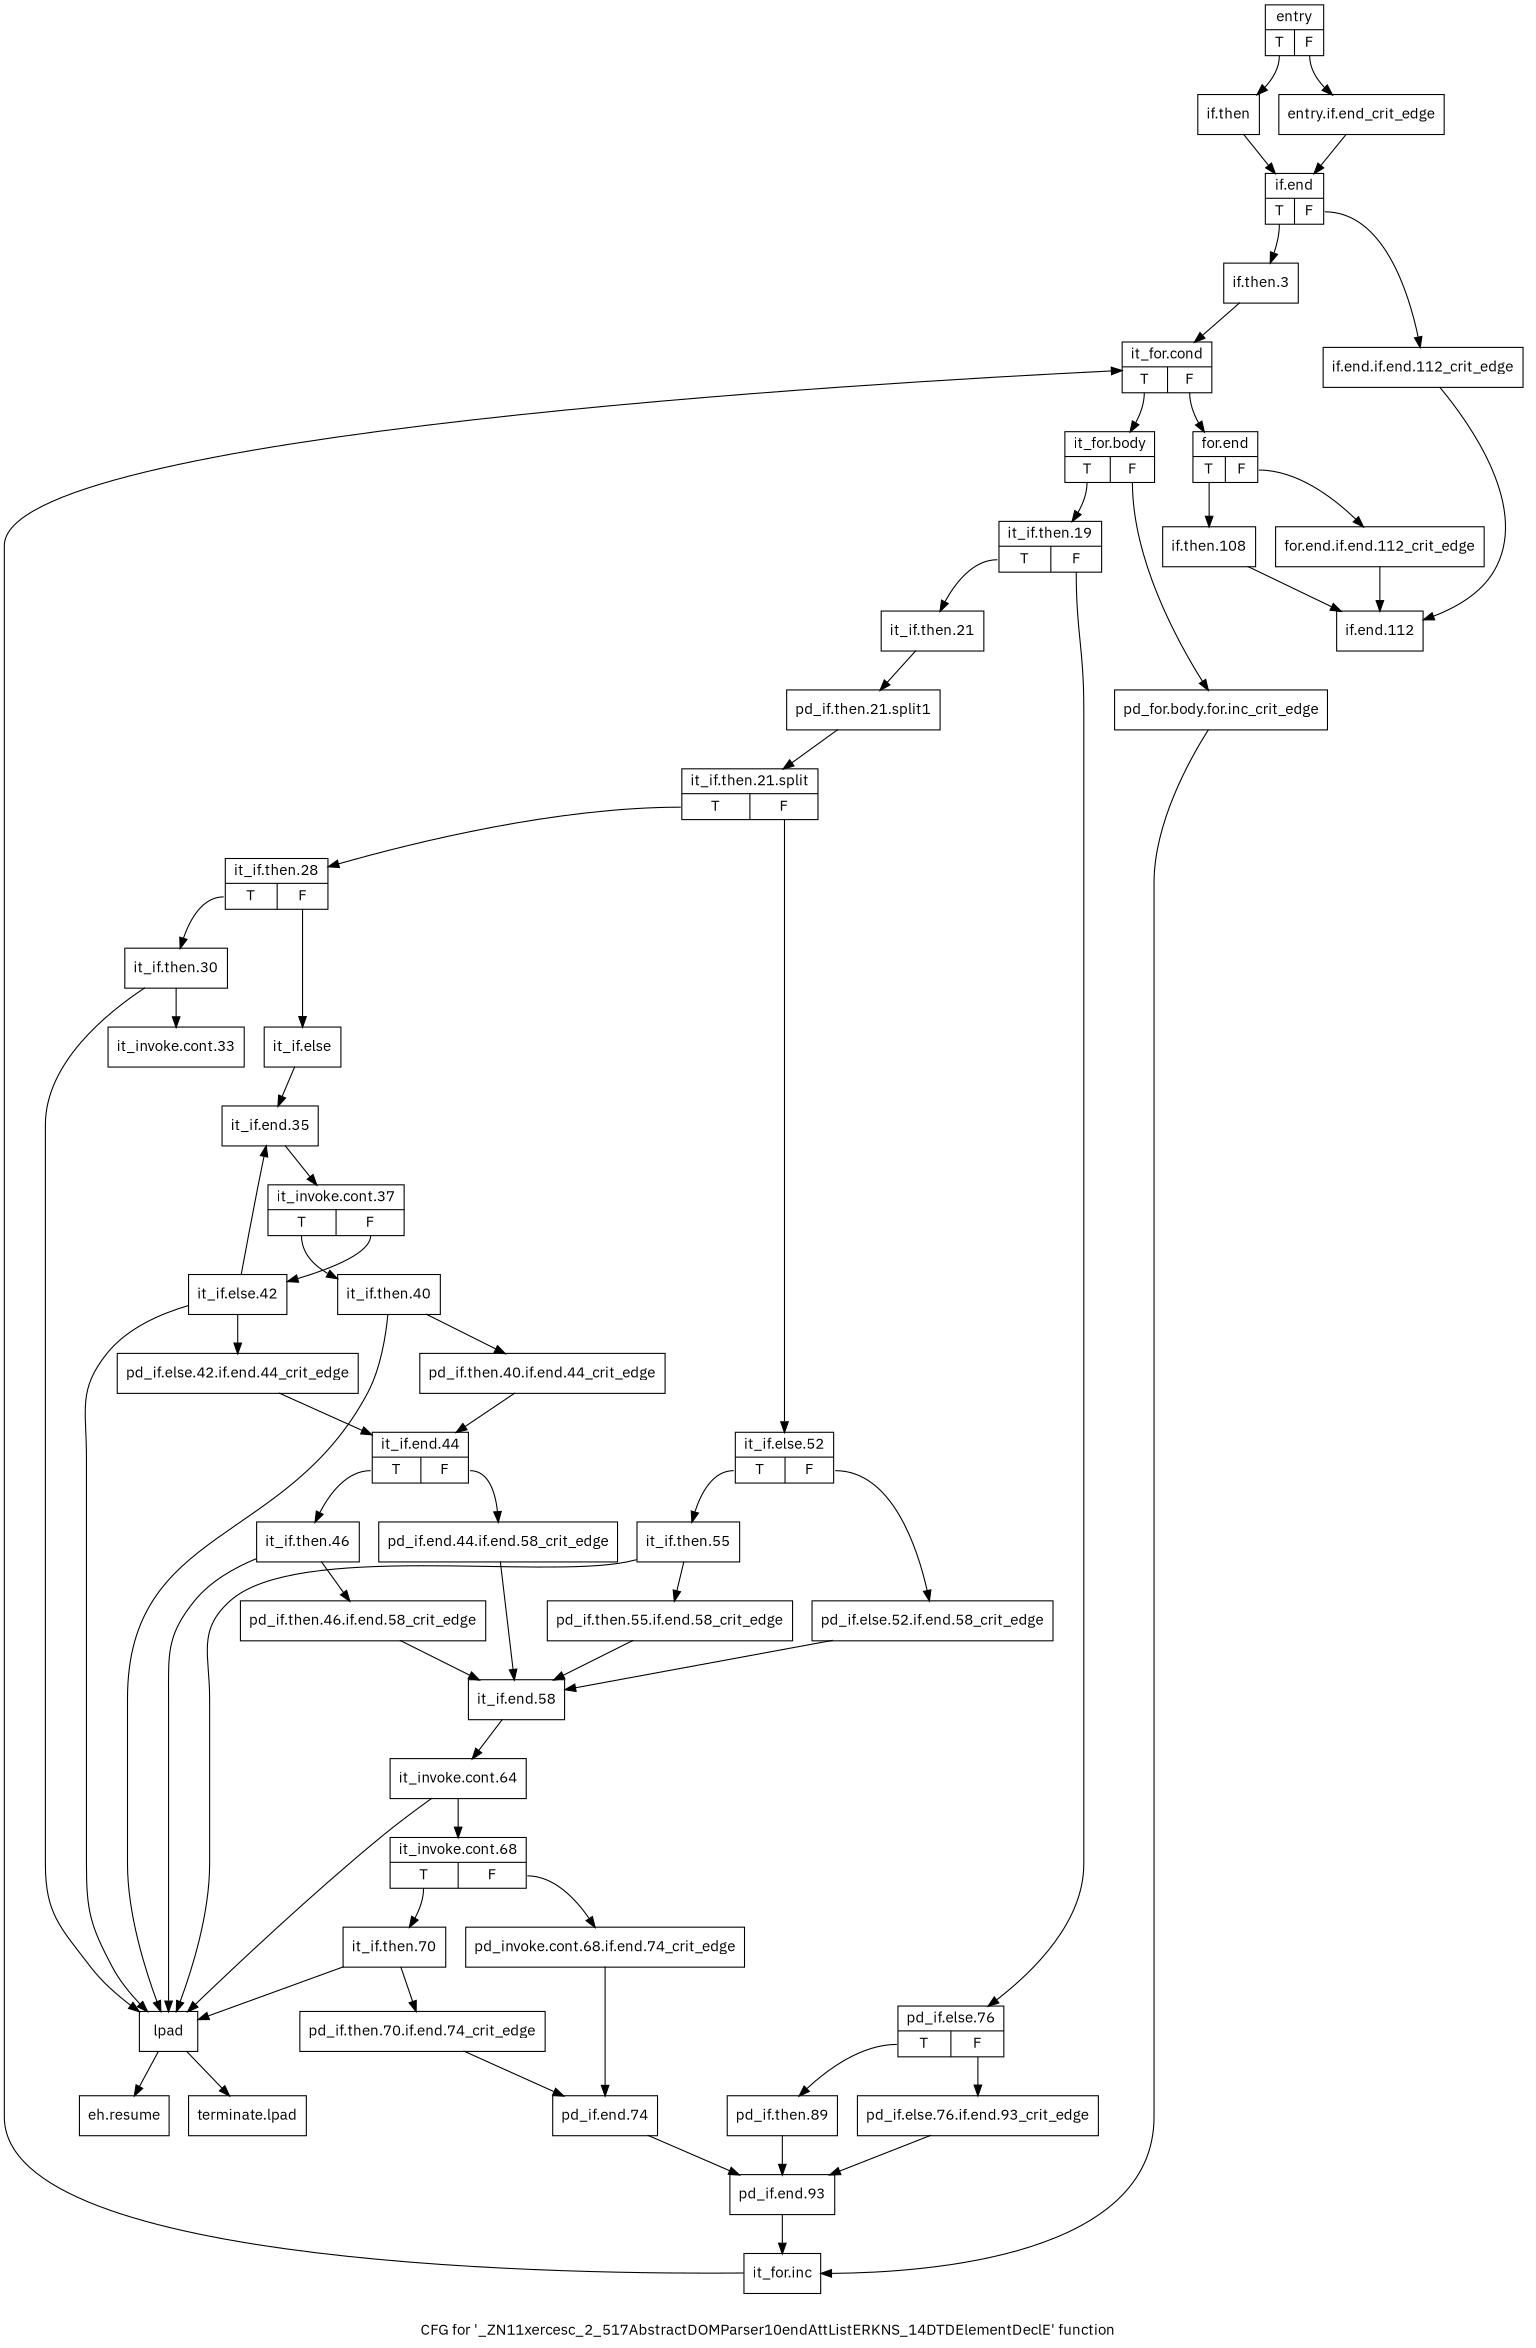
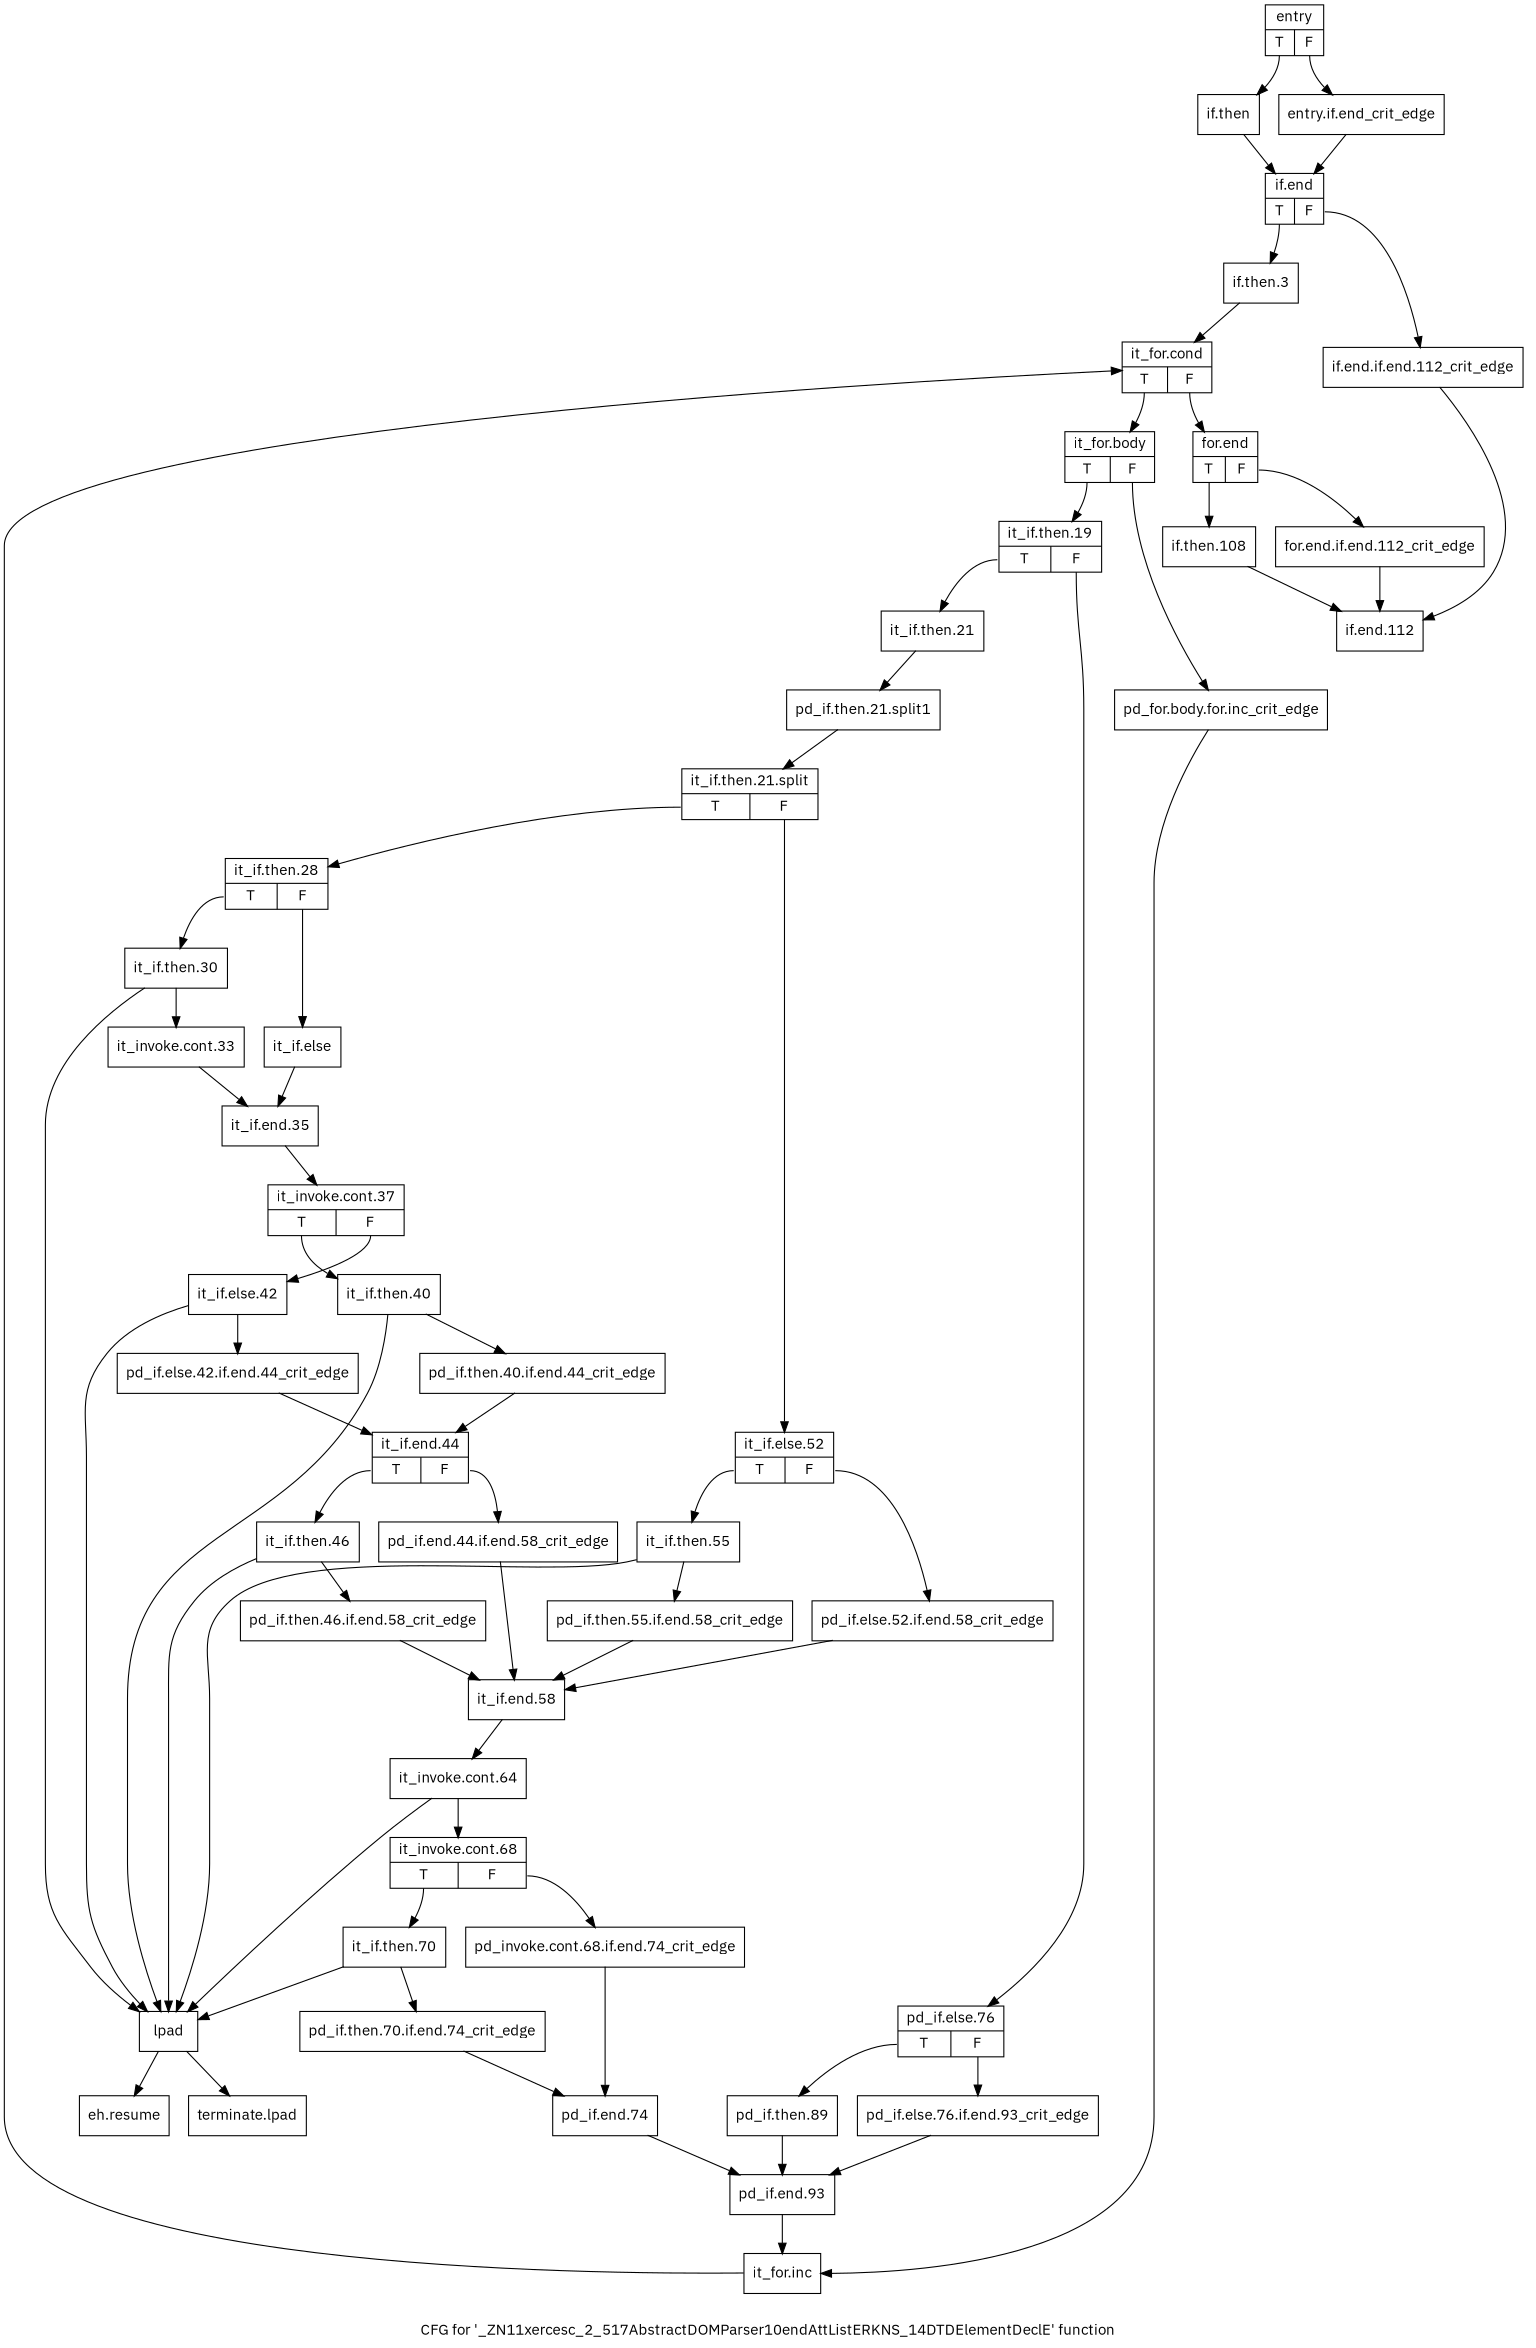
edge "it_if.else.42" -> "it_if.end.35": now "it_invoke.cont.33" -> "it_if.end.35"
